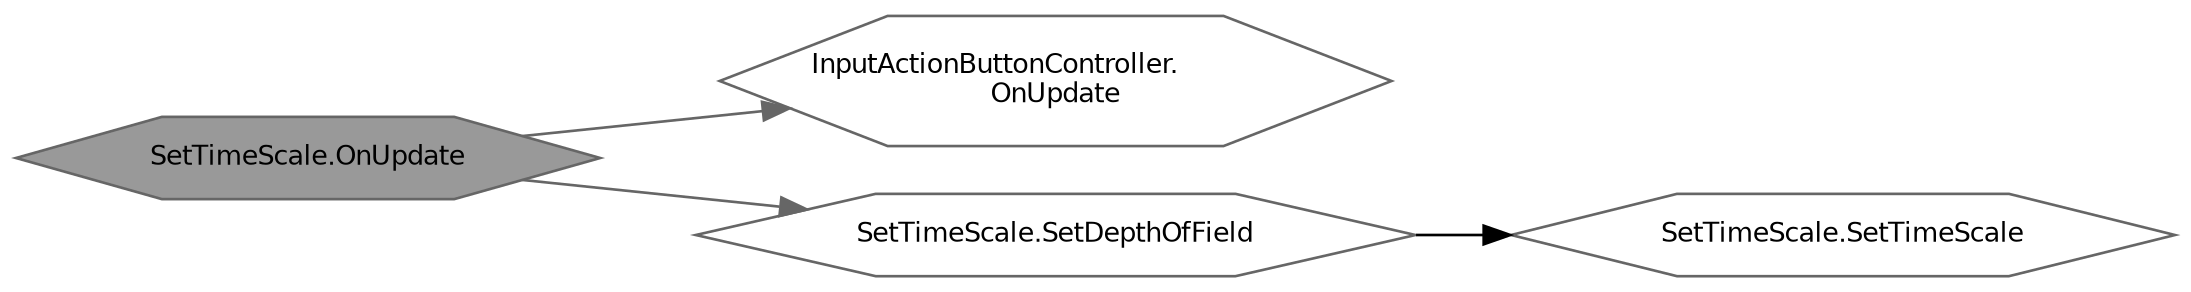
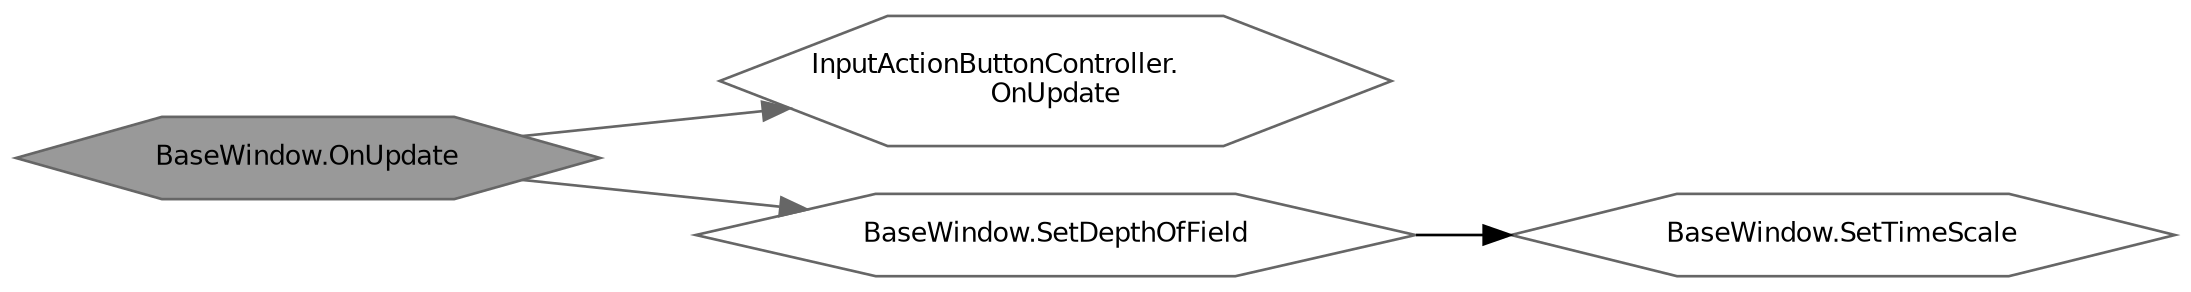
node "SetTimeScale.OnUpdate": label "SetTimeScale.OnUpdate" -> "BaseWindow.OnUpdate"
node "SetTimeScale.SetDepthOfField": label "SetTimeScale.SetDepthOfField" -> "BaseWindow.SetDepthOfField"
node "SetTimeScale.SetTimeScale": label "SetTimeScale.SetTimeScale" -> "BaseWindow.SetTimeScale"
